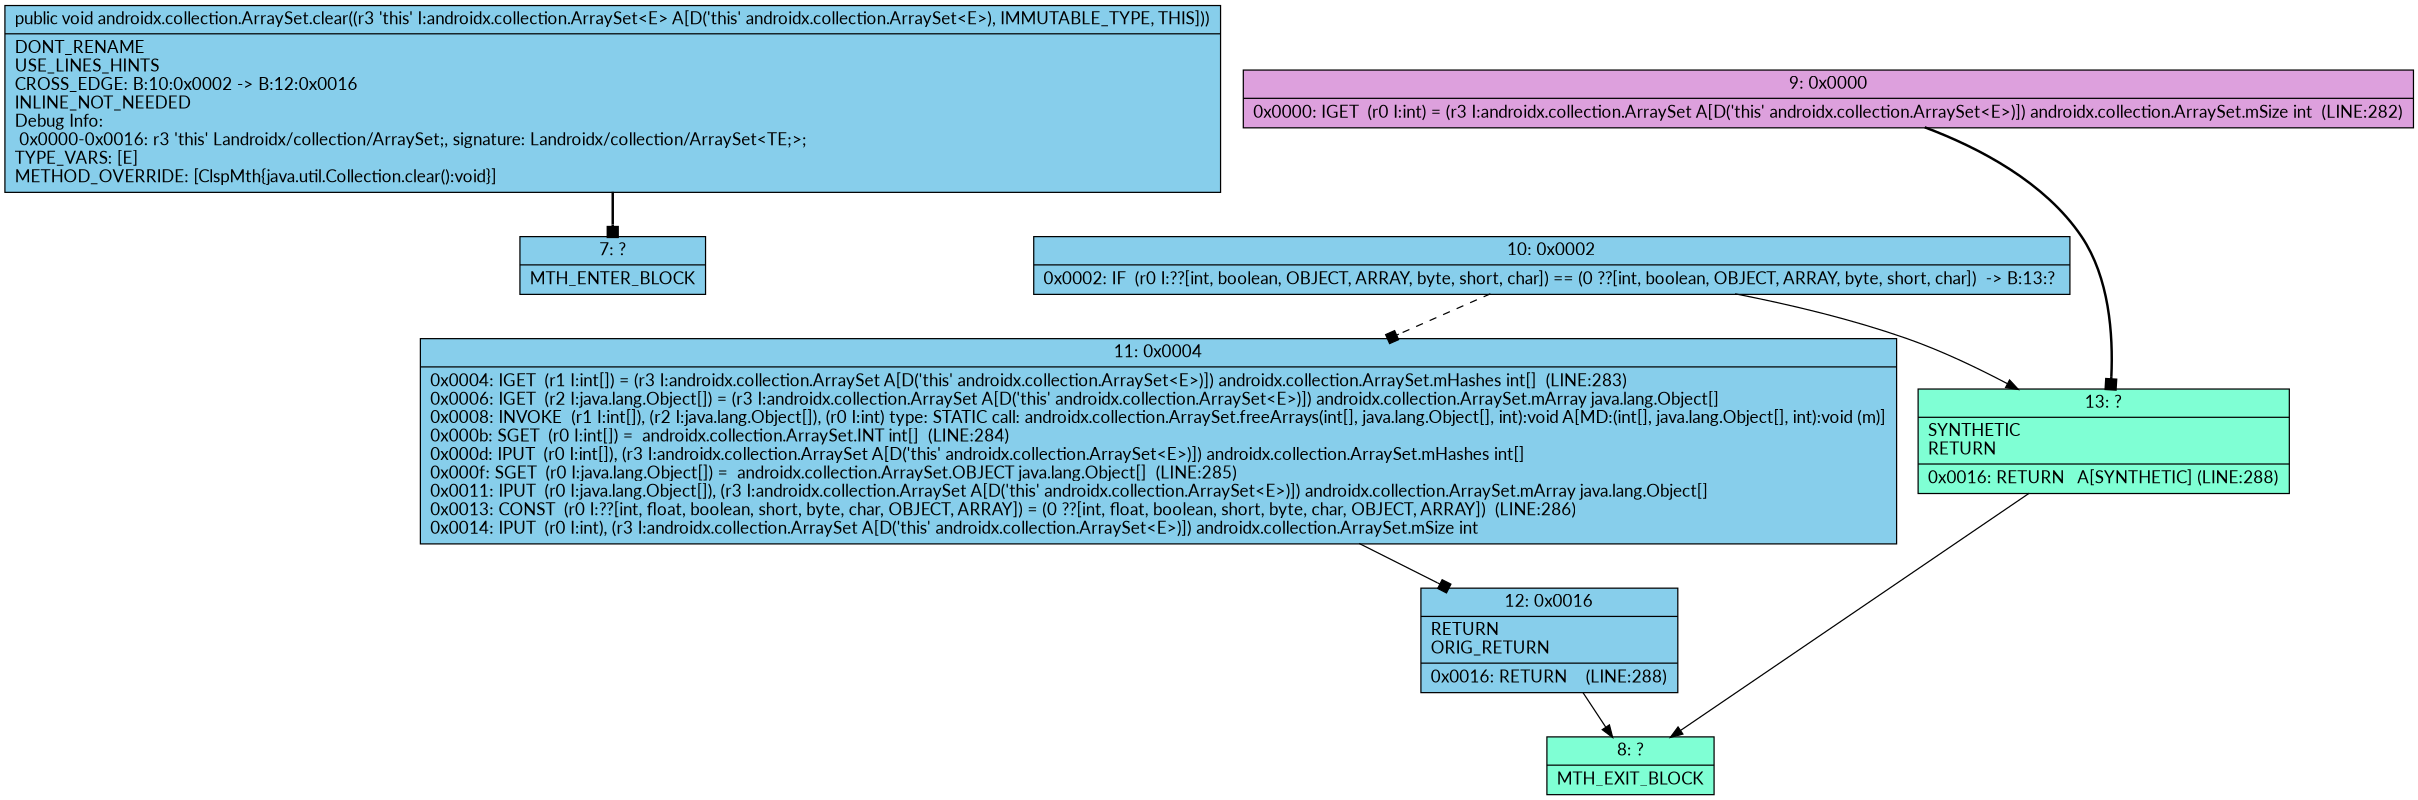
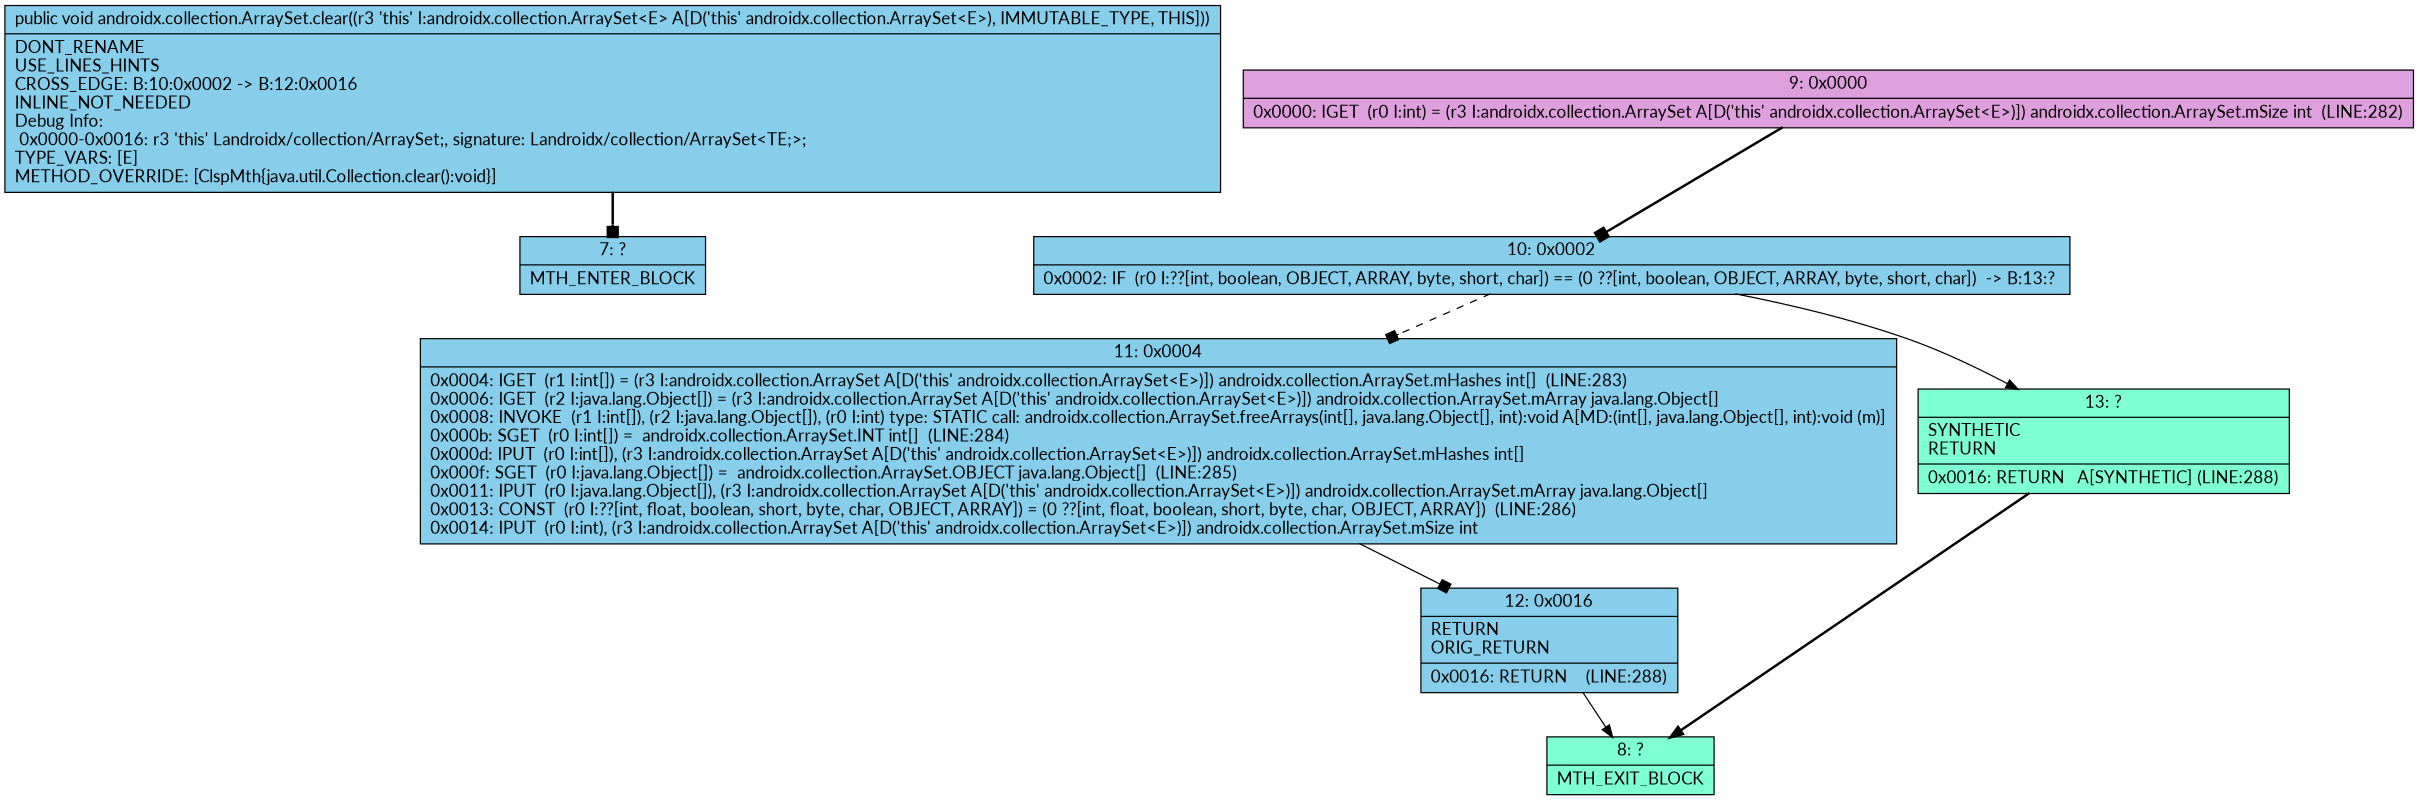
edge "9: 0x0000" -> "13: ?": now "9: 0x0000" -> "10: 0x0002"
edge "13: ?" -> "8: ?": style solid -> bold
